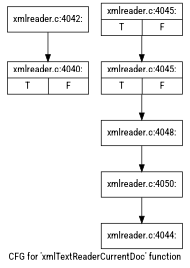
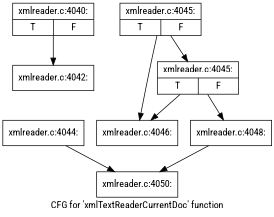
edge "xmlreader.c:4042:" -> "xmlreader.c:4040:": reversed
node "xmlreader.c:4046:": added
edge "xmlreader.c:4050:" -> "xmlreader.c:4044:": reversed
